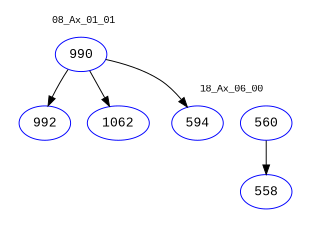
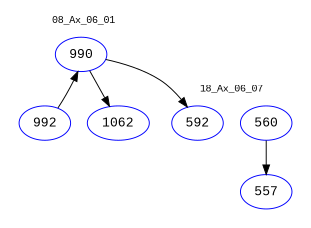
cluster "08_Ax_01_01": label "08_Ax_01_01" -> "08_Ax_06_01"
edge "990" -> "992": reversed
cluster "18_Ax_06_00": label "18_Ax_06_00" -> "18_Ax_06_07"
node "594": label "594" -> "592"
node "558": label "558" -> "557"
